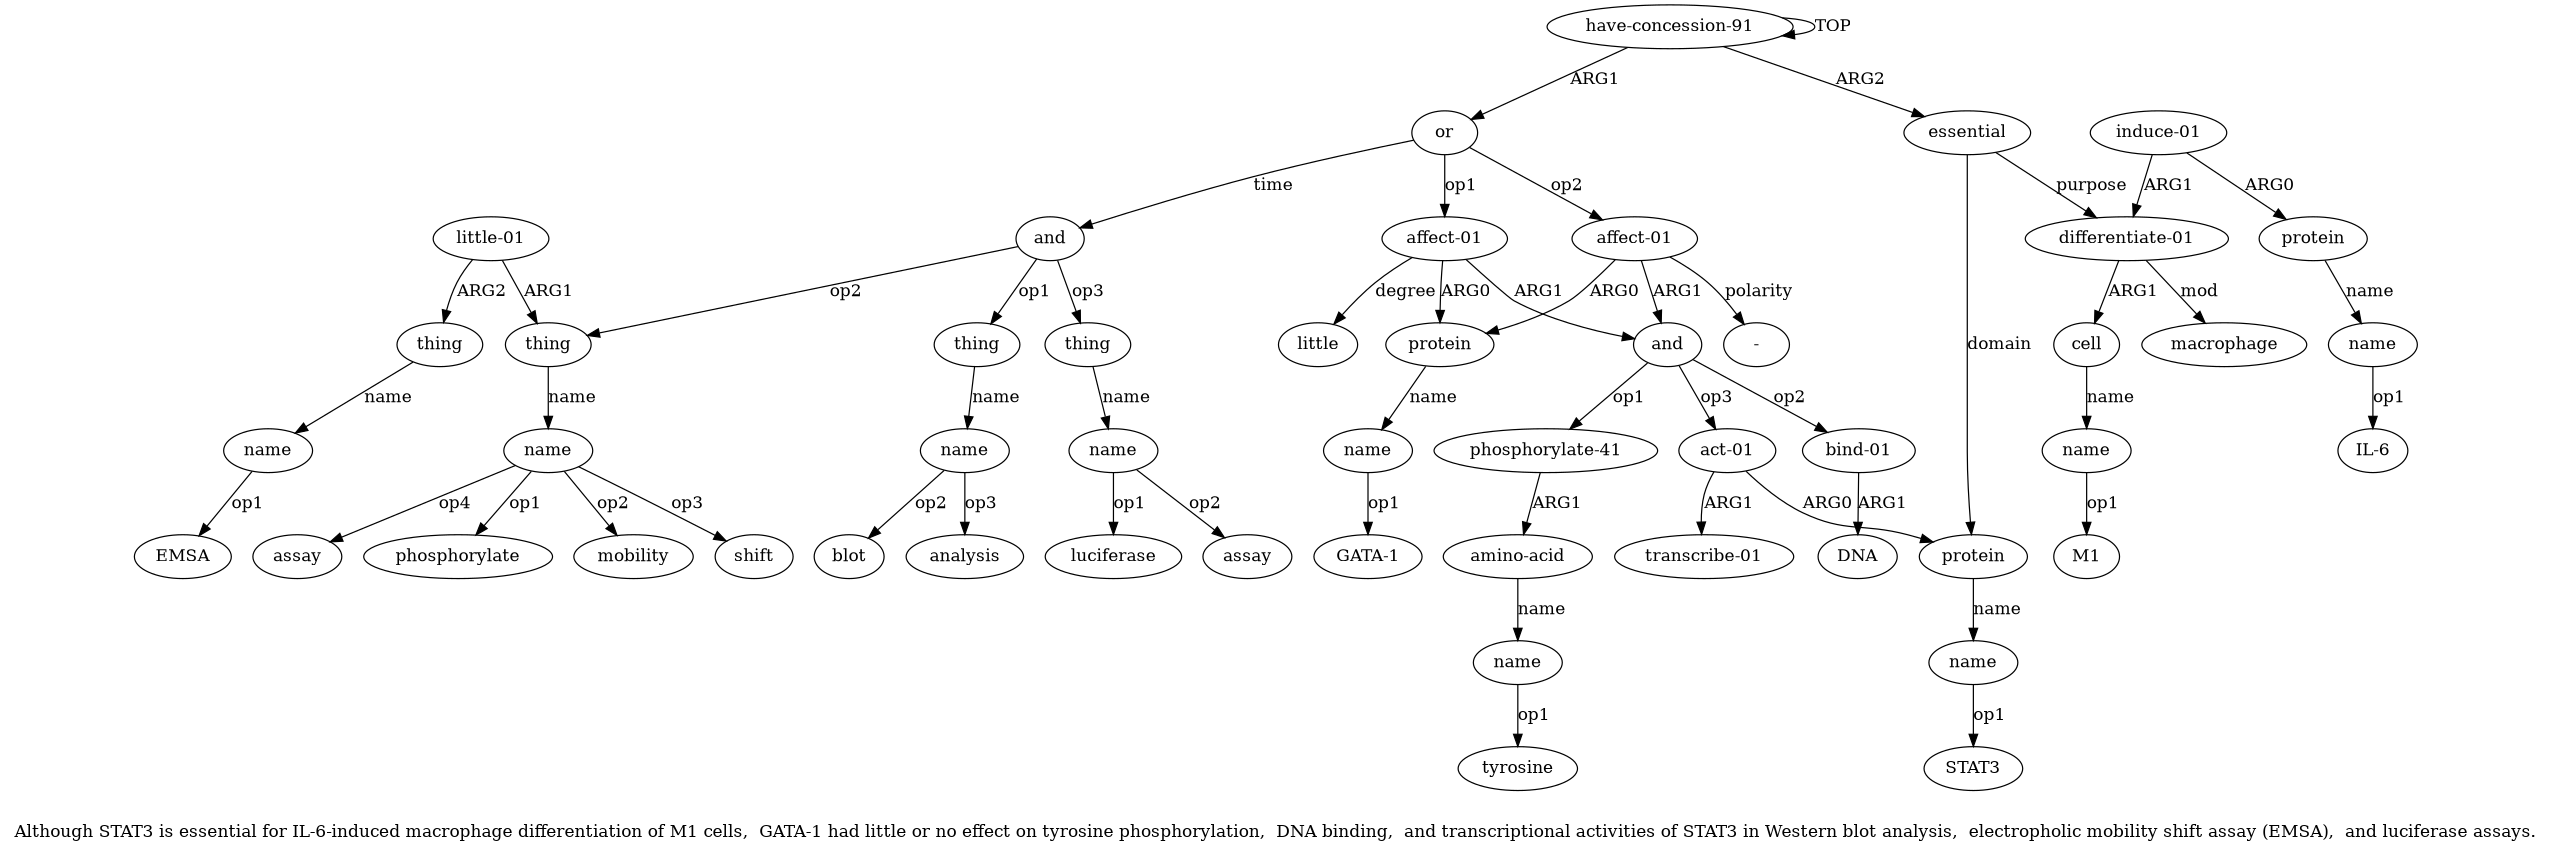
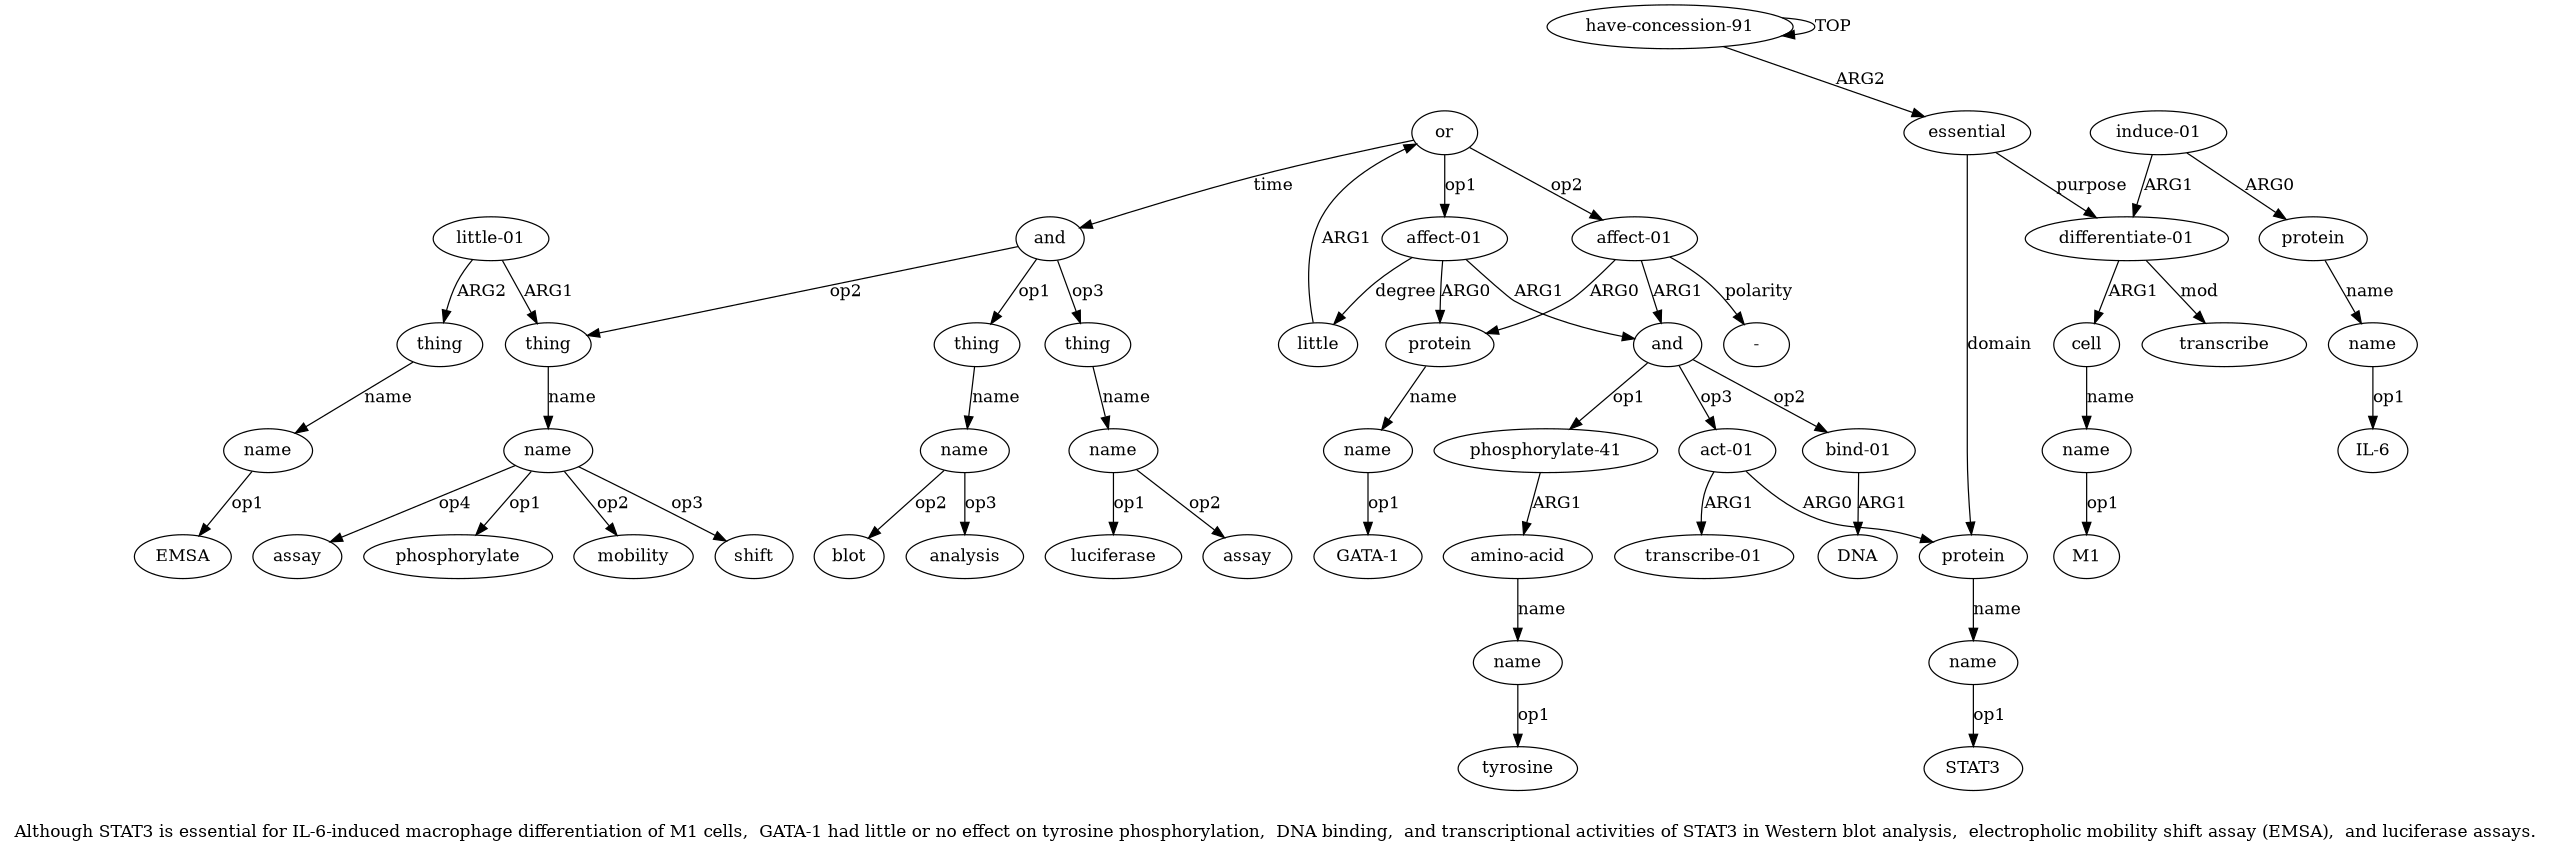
edge "have-concession-91" -> "or": now "little" -> "or"
node "macrophage": label "macrophage" -> "transcribe"
